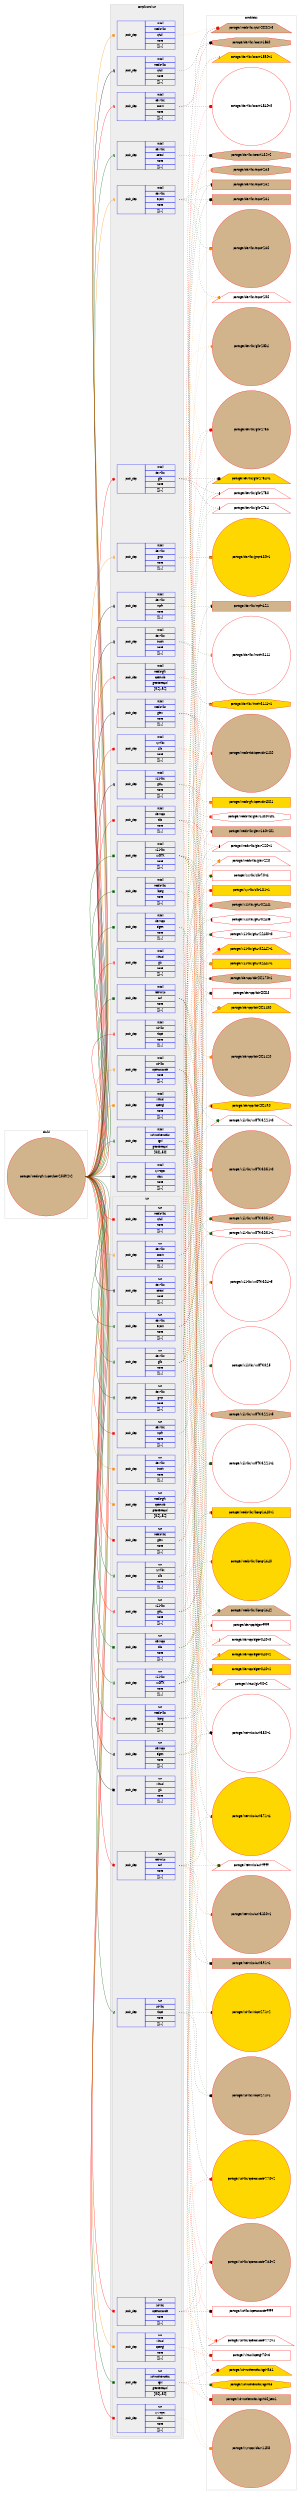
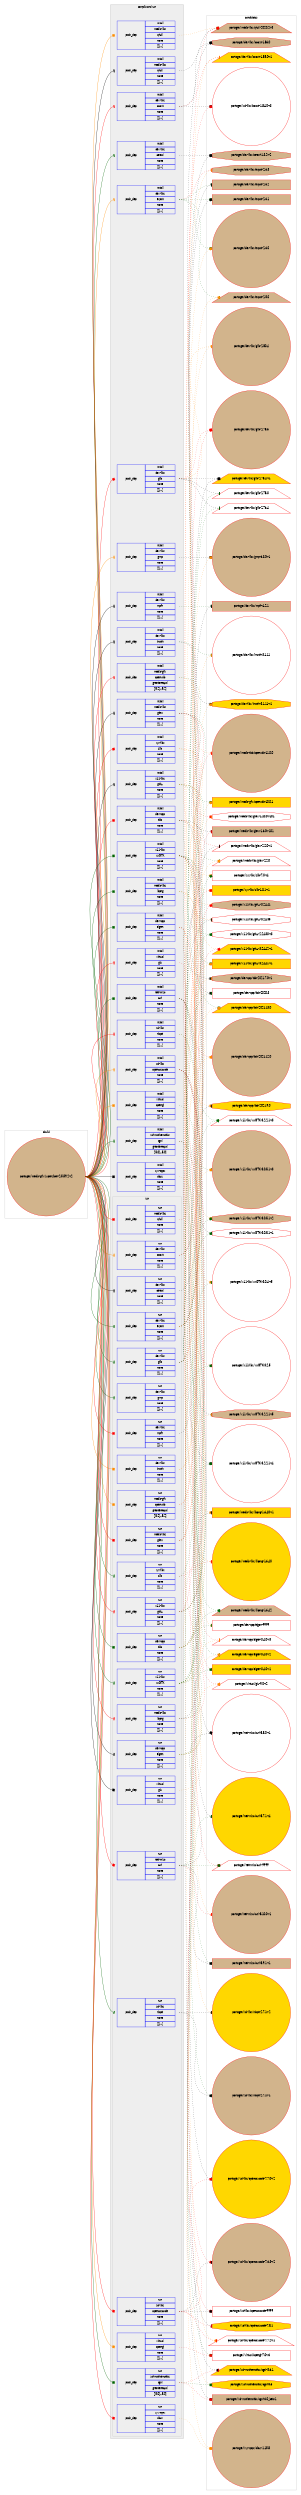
node "portage://dev-libs/boost-1.84.0-r3": label "portage://dev-libs/boost-1.84.0-r3" -> "portage://sci-libs/boost-1.84.0-r3"
node "portage://dev-libs/expat-2.5.0": fillcolor white -> tan
node "portage://dev-libs/gmp-6.3.0-r1": fillcolor gold -> tan
node "portage://sci-libs/opencascade-7.8.1": added
